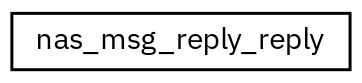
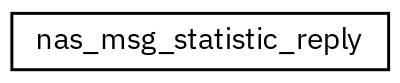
node "nas_msg_reply_reply": label "nas_msg_reply_reply" -> "nas_msg_statistic_reply"
